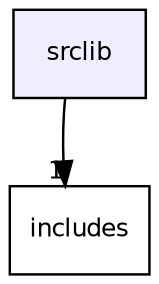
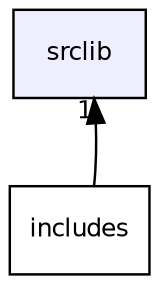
edge "srclib" -> "includes": reversed
